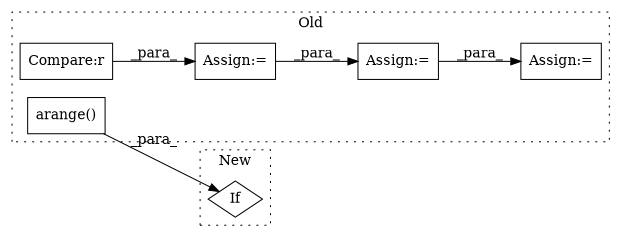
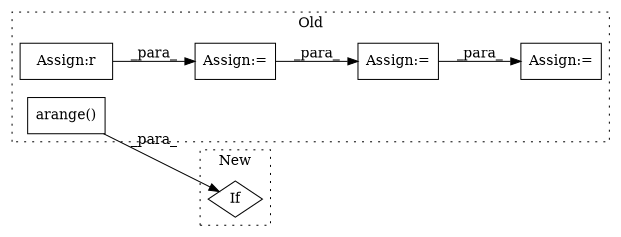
node "Compare:r": label "Compare:r" -> "Assign:r"
